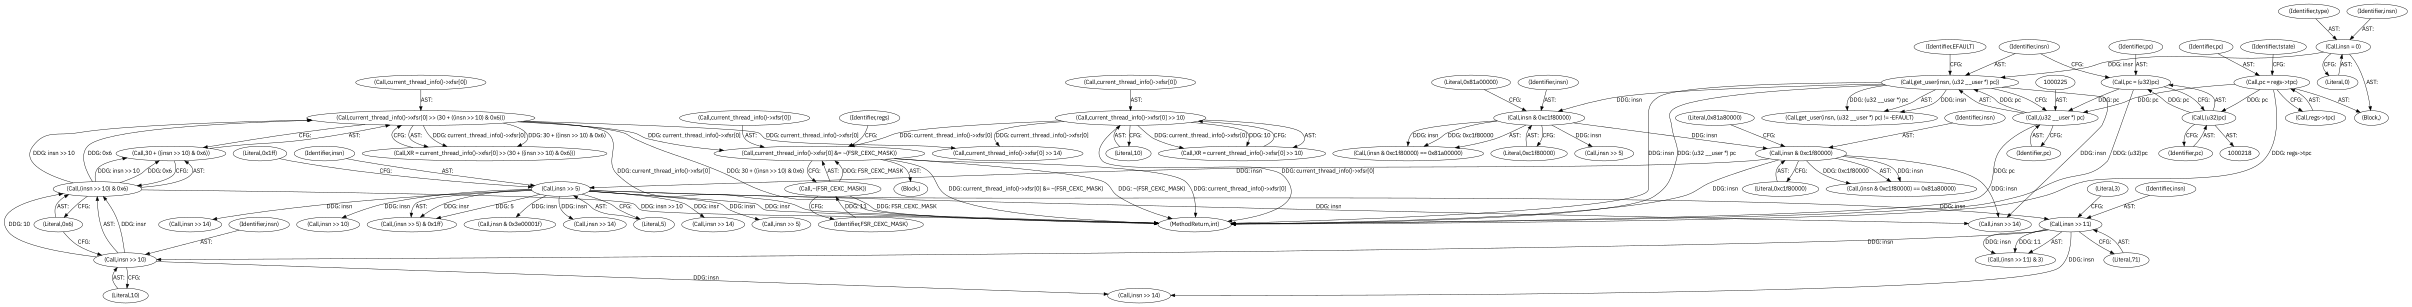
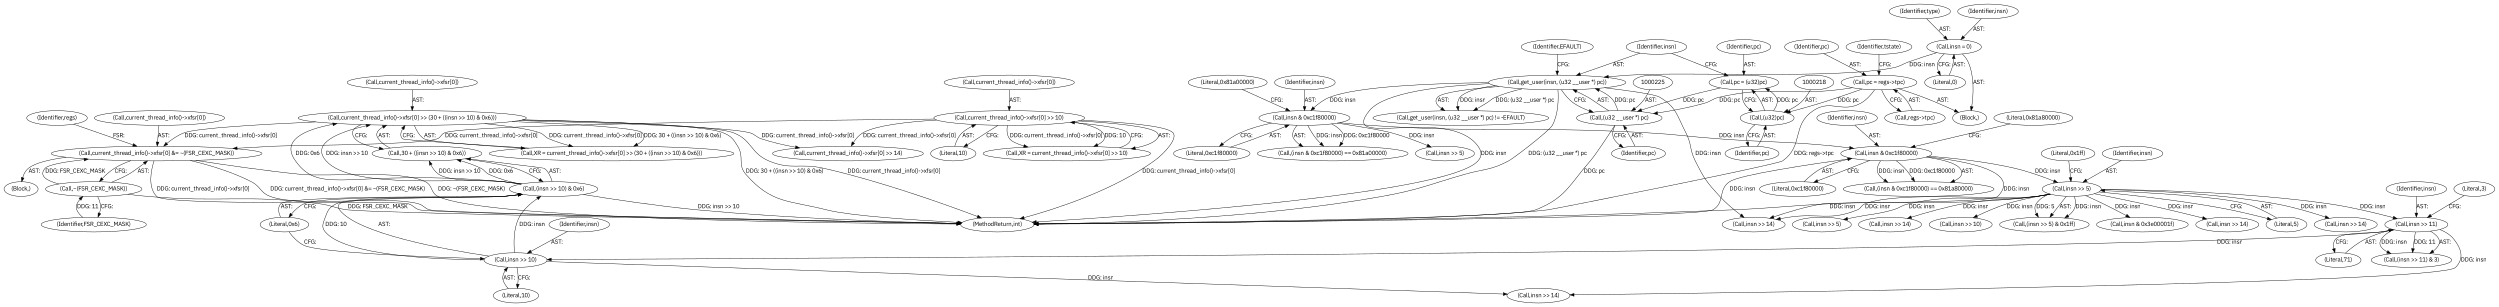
edge "(Call,(u32)pc)" -> "1000218": reversed
edge "(Identifier,regs)" -> "(Call,current_thread_info()->xfsr[0] &= ~(FSR_CEXC_MASK))": label "CFG: " -> "FSR: "
edge "(Call,pc = (u32)pc)" -> "(MethodReturn,int)": removed, label "DDG: (u32)pc"
